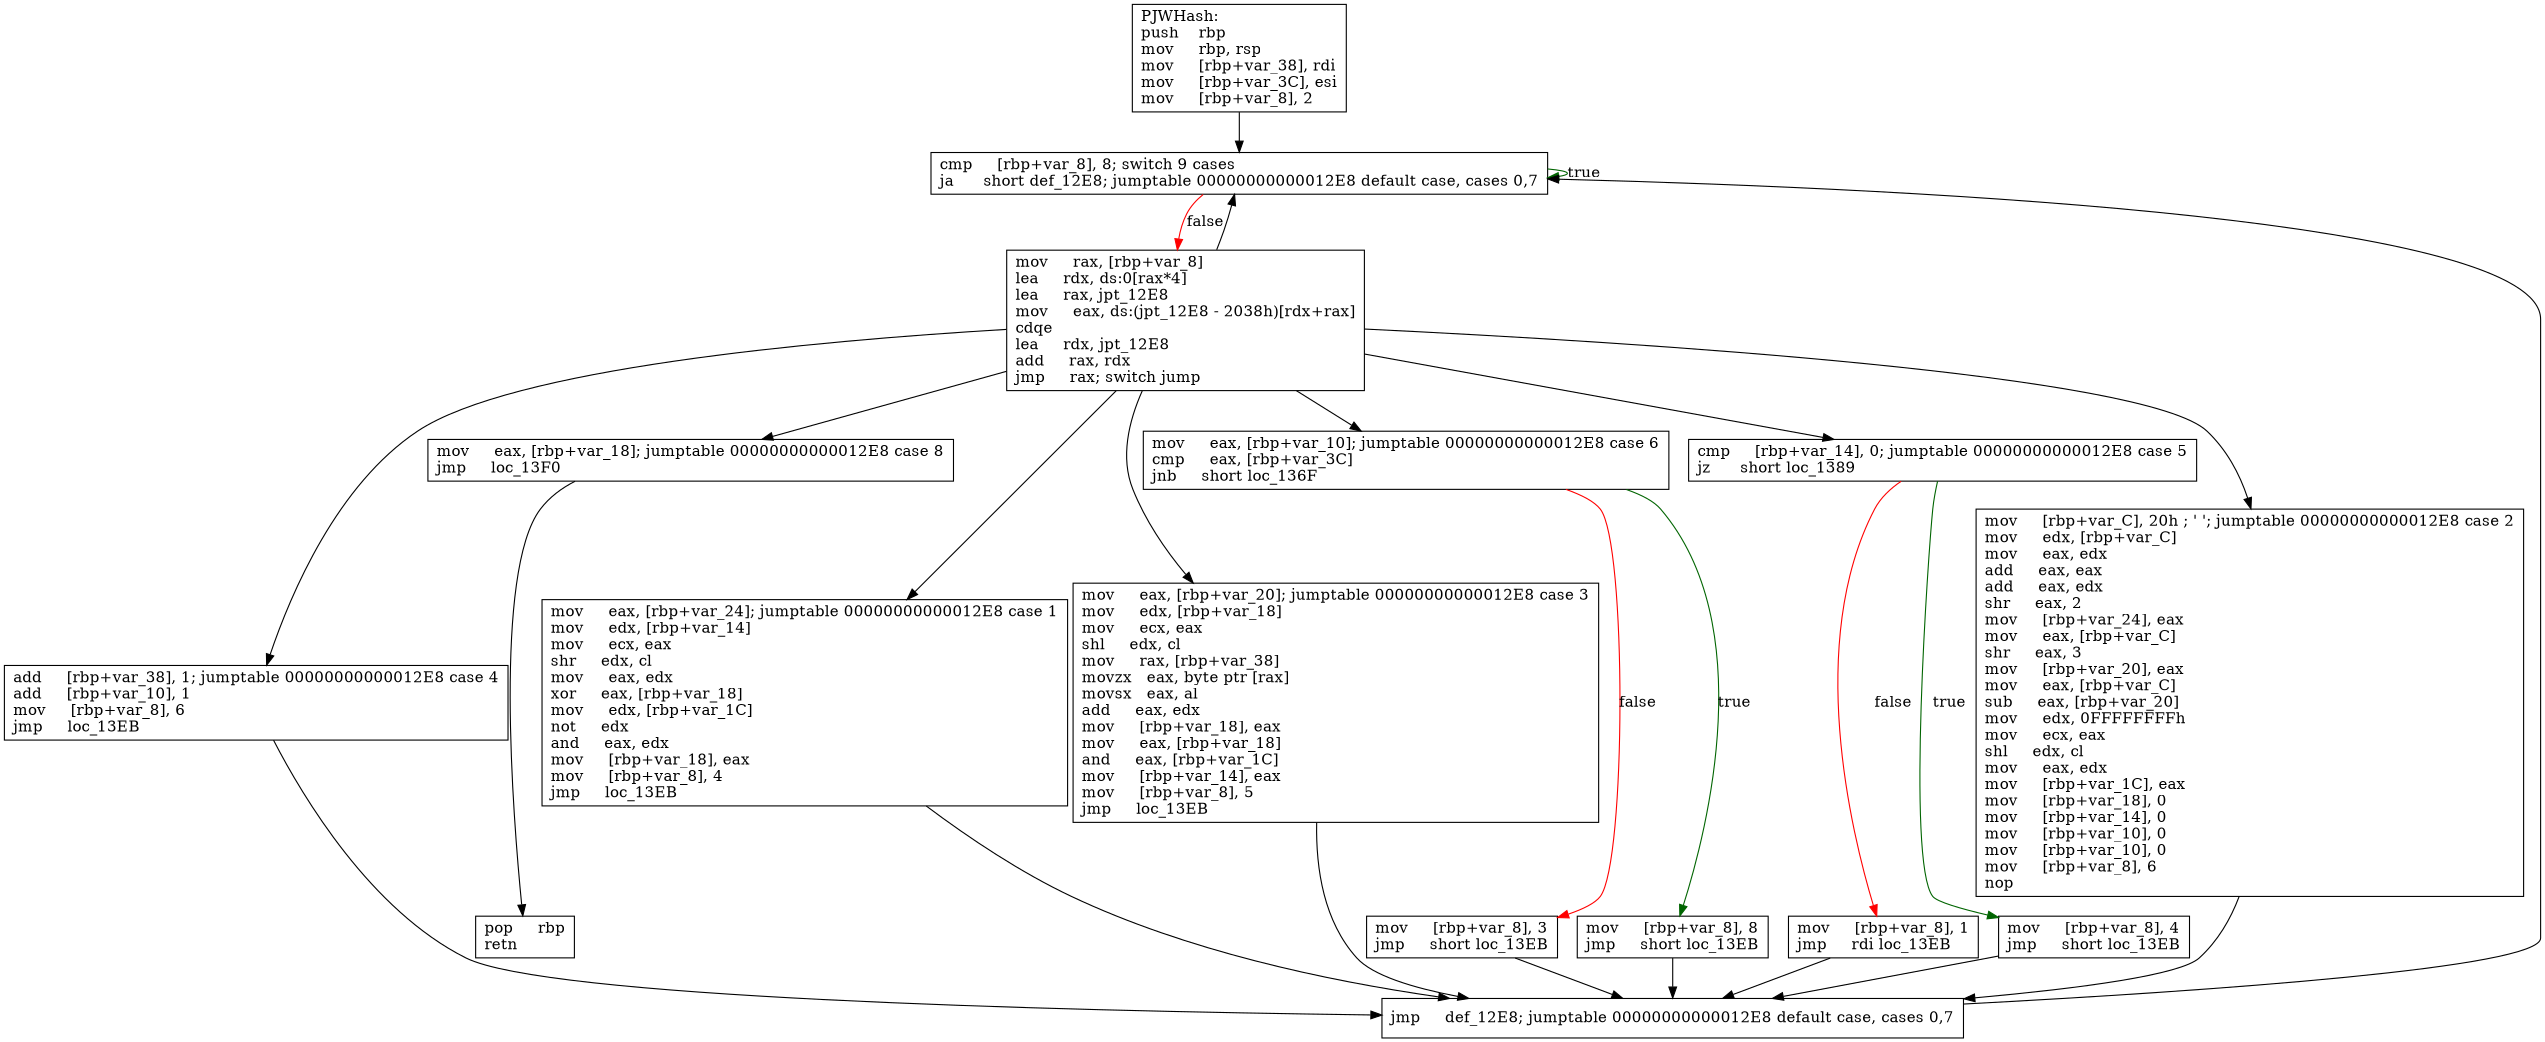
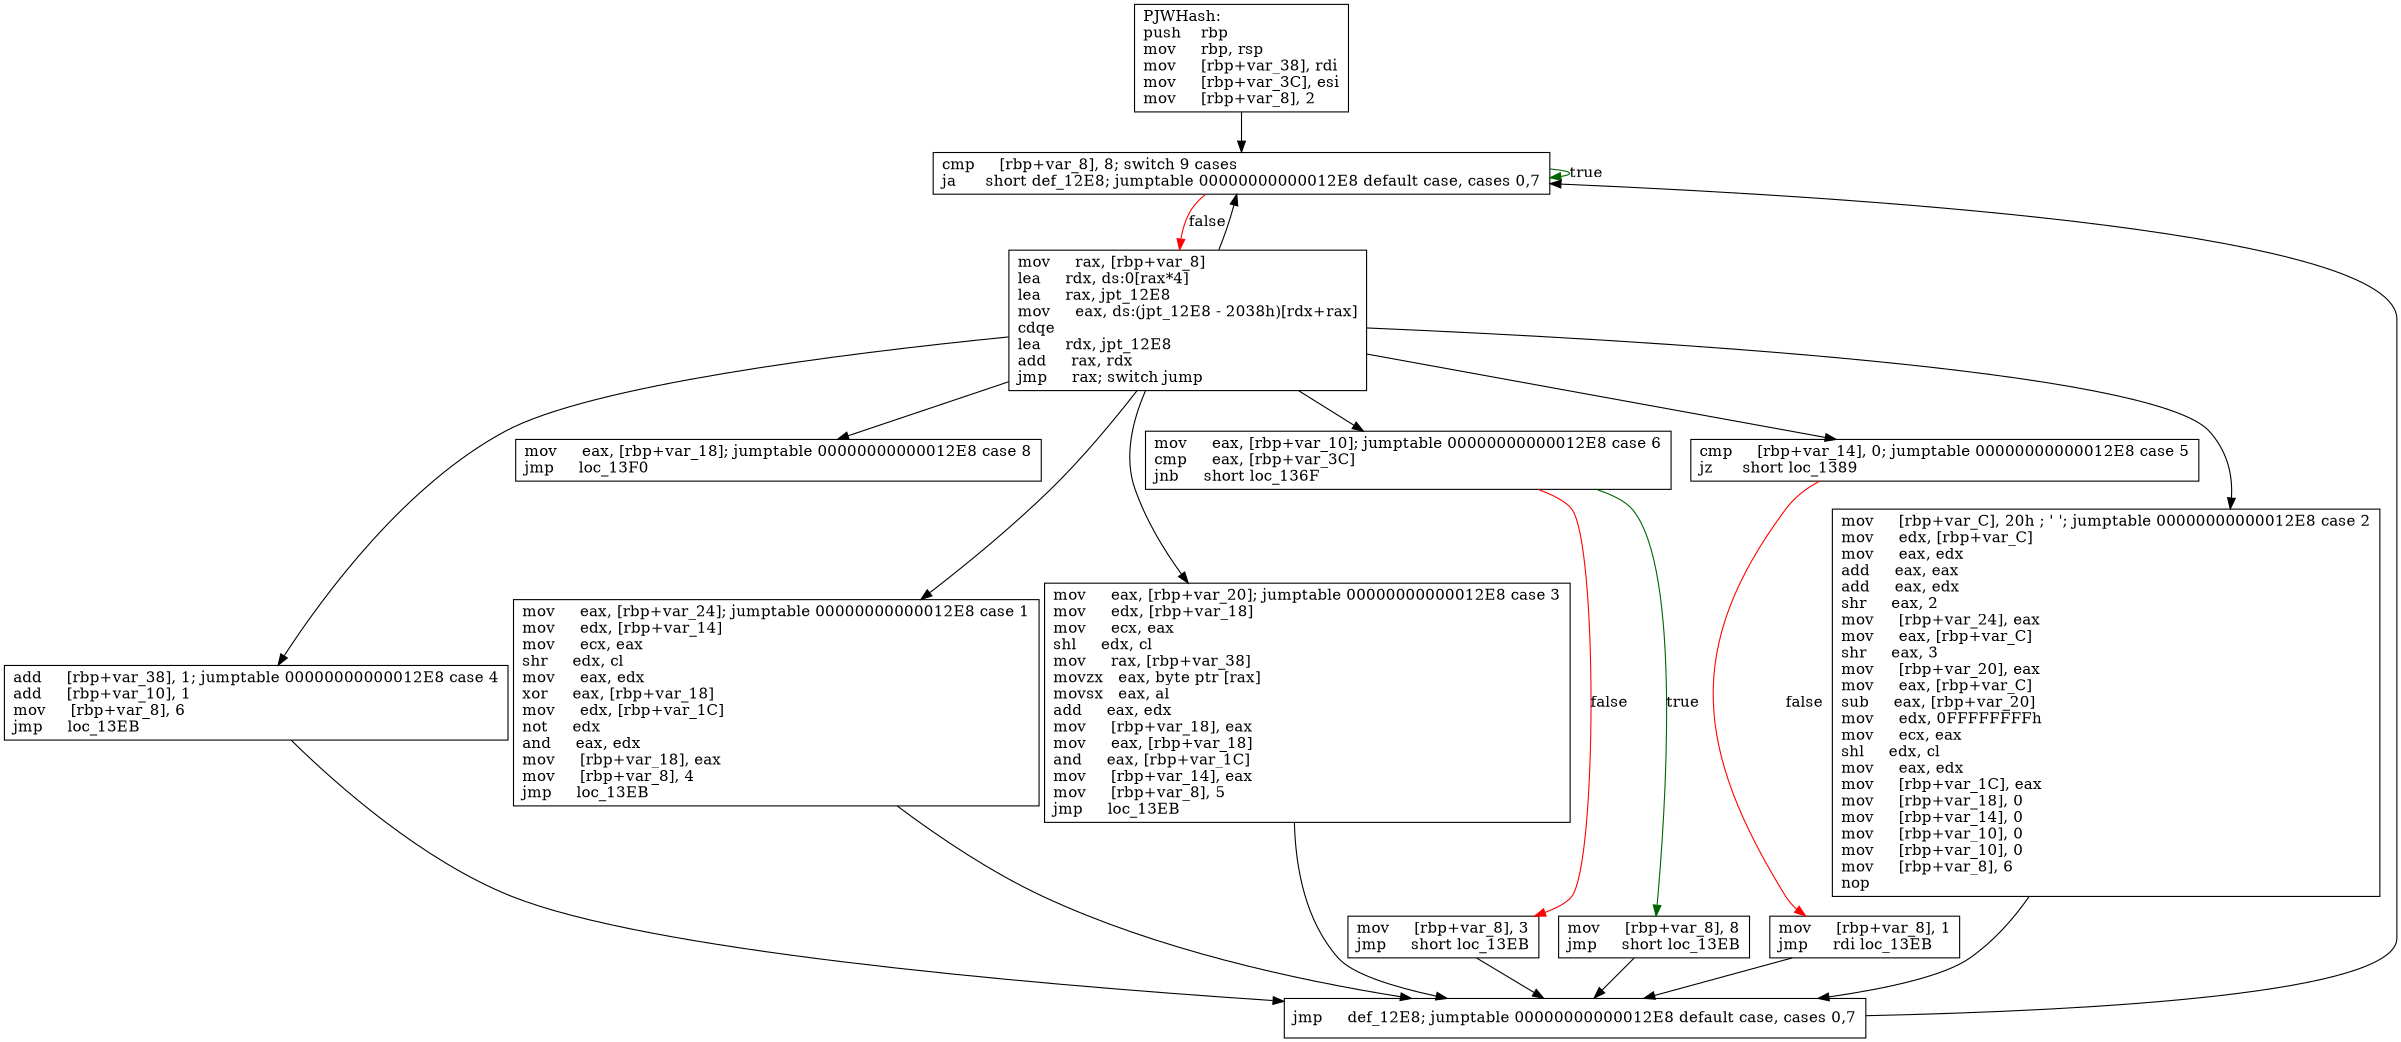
node "pop     rbp retn": removed
node "mov     [rbp+var_8], 4 jmp     short loc_13EB": removed
